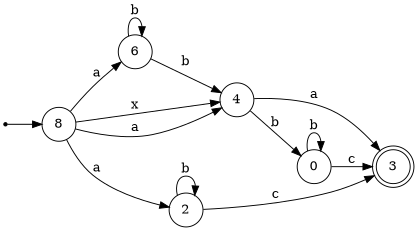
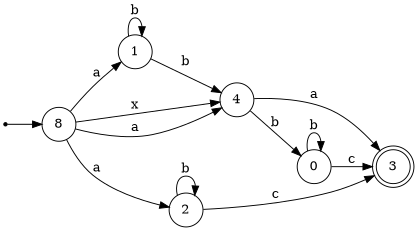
node "6": label "6" -> "1"
